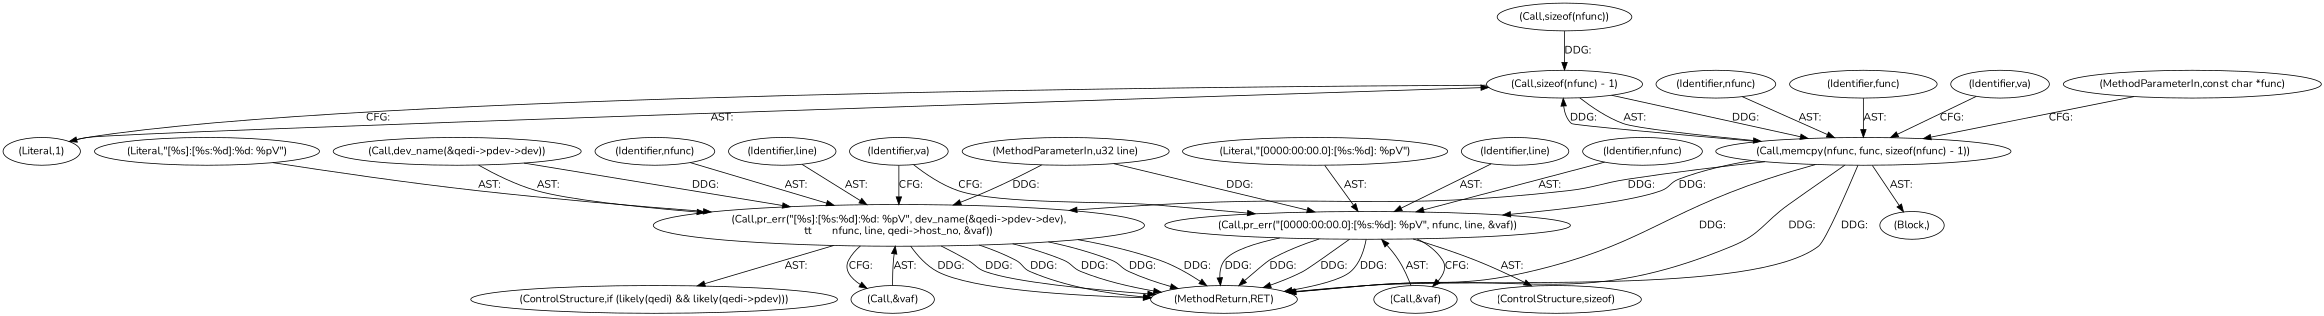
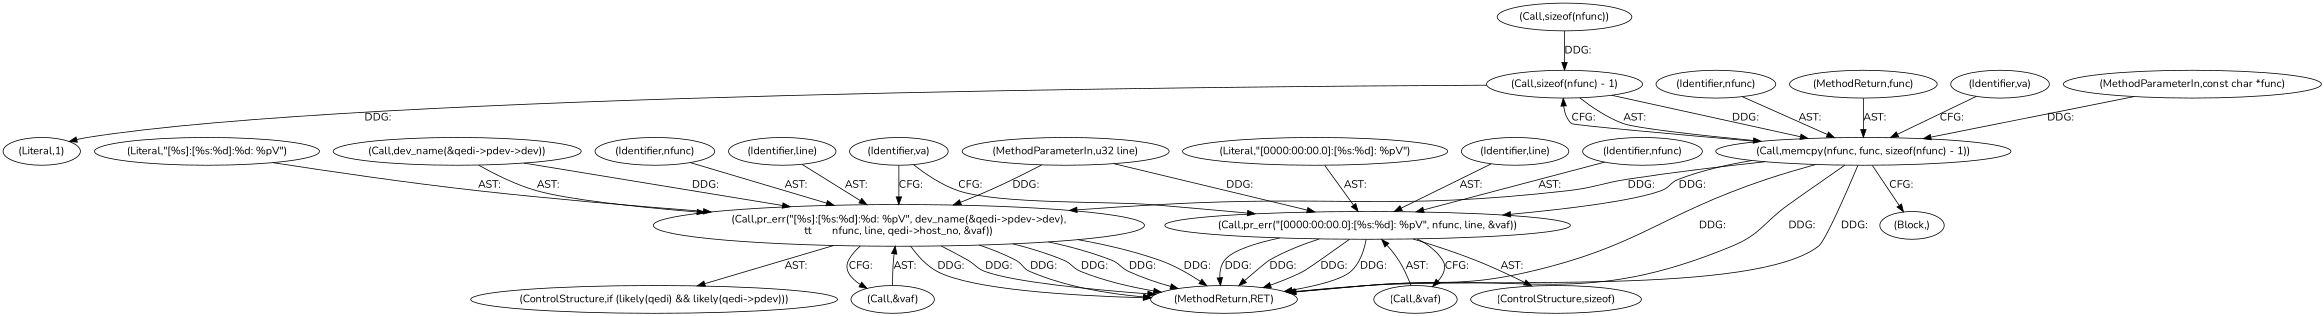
node "(Identifier,func)": label "(Identifier,func)" -> "(MethodReturn,func)"
edge "(Literal,1)" -> "(Call,sizeof(nfunc) - 1)": removed, label "AST:"
edge "(Call,sizeof(nfunc) - 1)" -> "(Literal,1)": label "CFG: " -> "DDG: "
edge "(Call,memcpy(nfunc, func, sizeof(nfunc) - 1))" -> "(Call,sizeof(nfunc) - 1)": label "DDG: " -> "CFG: "
edge "(MethodParameterIn,const char *func)" -> "(Call,memcpy(nfunc, func, sizeof(nfunc) - 1))": label "CFG: " -> "DDG: "
edge "(Call,memcpy(nfunc, func, sizeof(nfunc) - 1))" -> "(Block,)": label "AST: " -> "CFG: "
